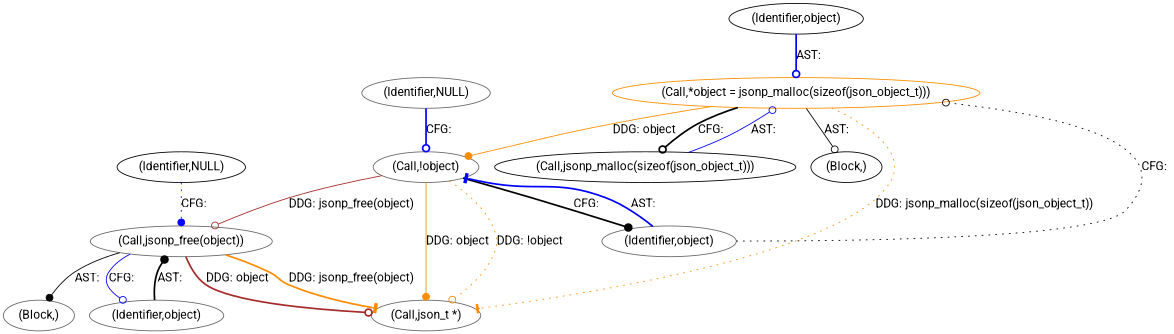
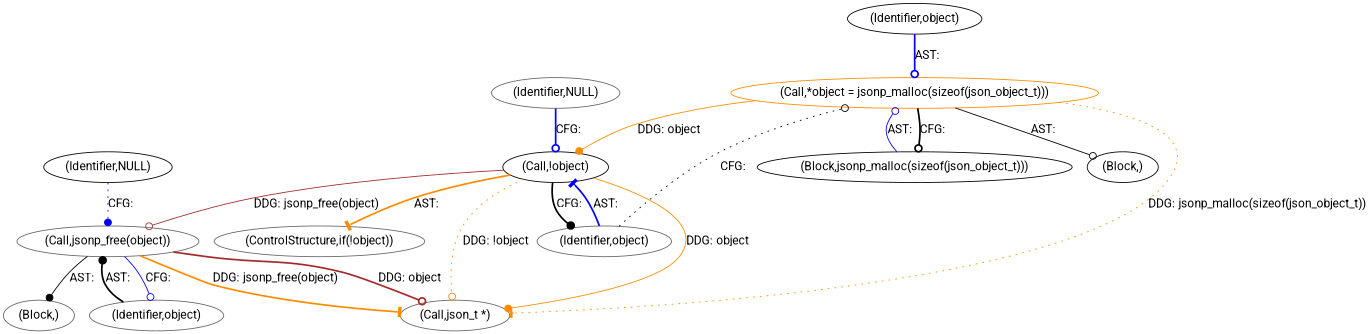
node "(Call,!object)": color gray40 -> black
node "(Call,jsonp_malloc(sizeof(json_object_t)))": label "(Call,jsonp_malloc(sizeof(json_object_t)))" -> "(Block,jsonp_malloc(sizeof(json_object_t)))"
node "(ControlStructure,if(!object))": added
